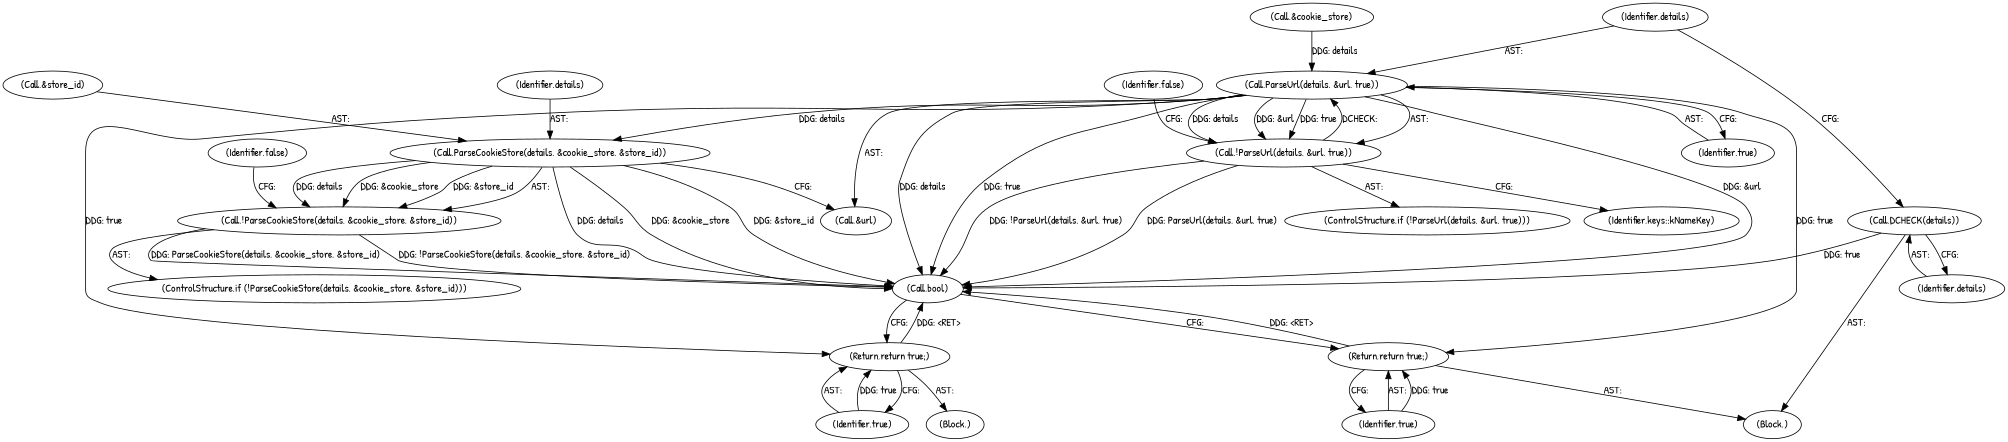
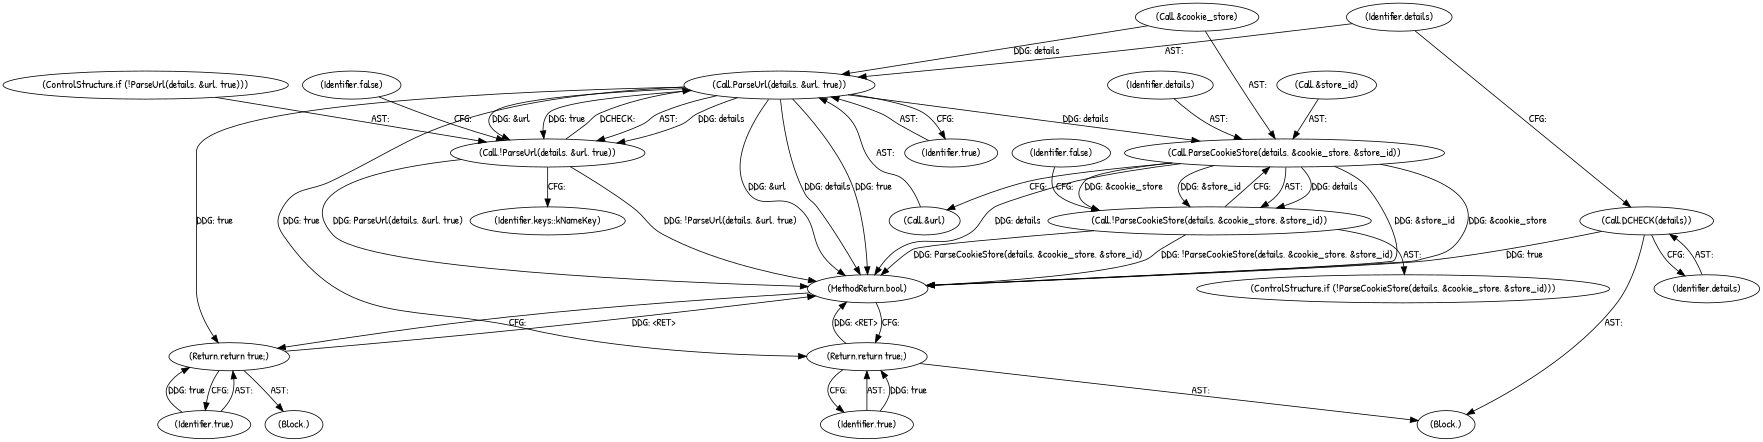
edge "(Call,&cookie_store)" -> "(Call,ParseCookieStore(details, &cookie_store, &store_id))": added, label "AST:"
edge "(Call,ParseUrl(details, &url, true))" -> "(Call,&url)": reversed
edge "(Call,!ParseUrl(details, &url, true))" -> "(ControlStructure,if (!ParseUrl(details, &url, true)))": reversed
edge "(Call,!ParseCookieStore(details, &cookie_store, &store_id))" -> "(Call,ParseCookieStore(details, &cookie_store, &store_id))": added, label "CFG:"
node "(Call,bool)": label "(Call,bool)" -> "(MethodReturn,bool)"
